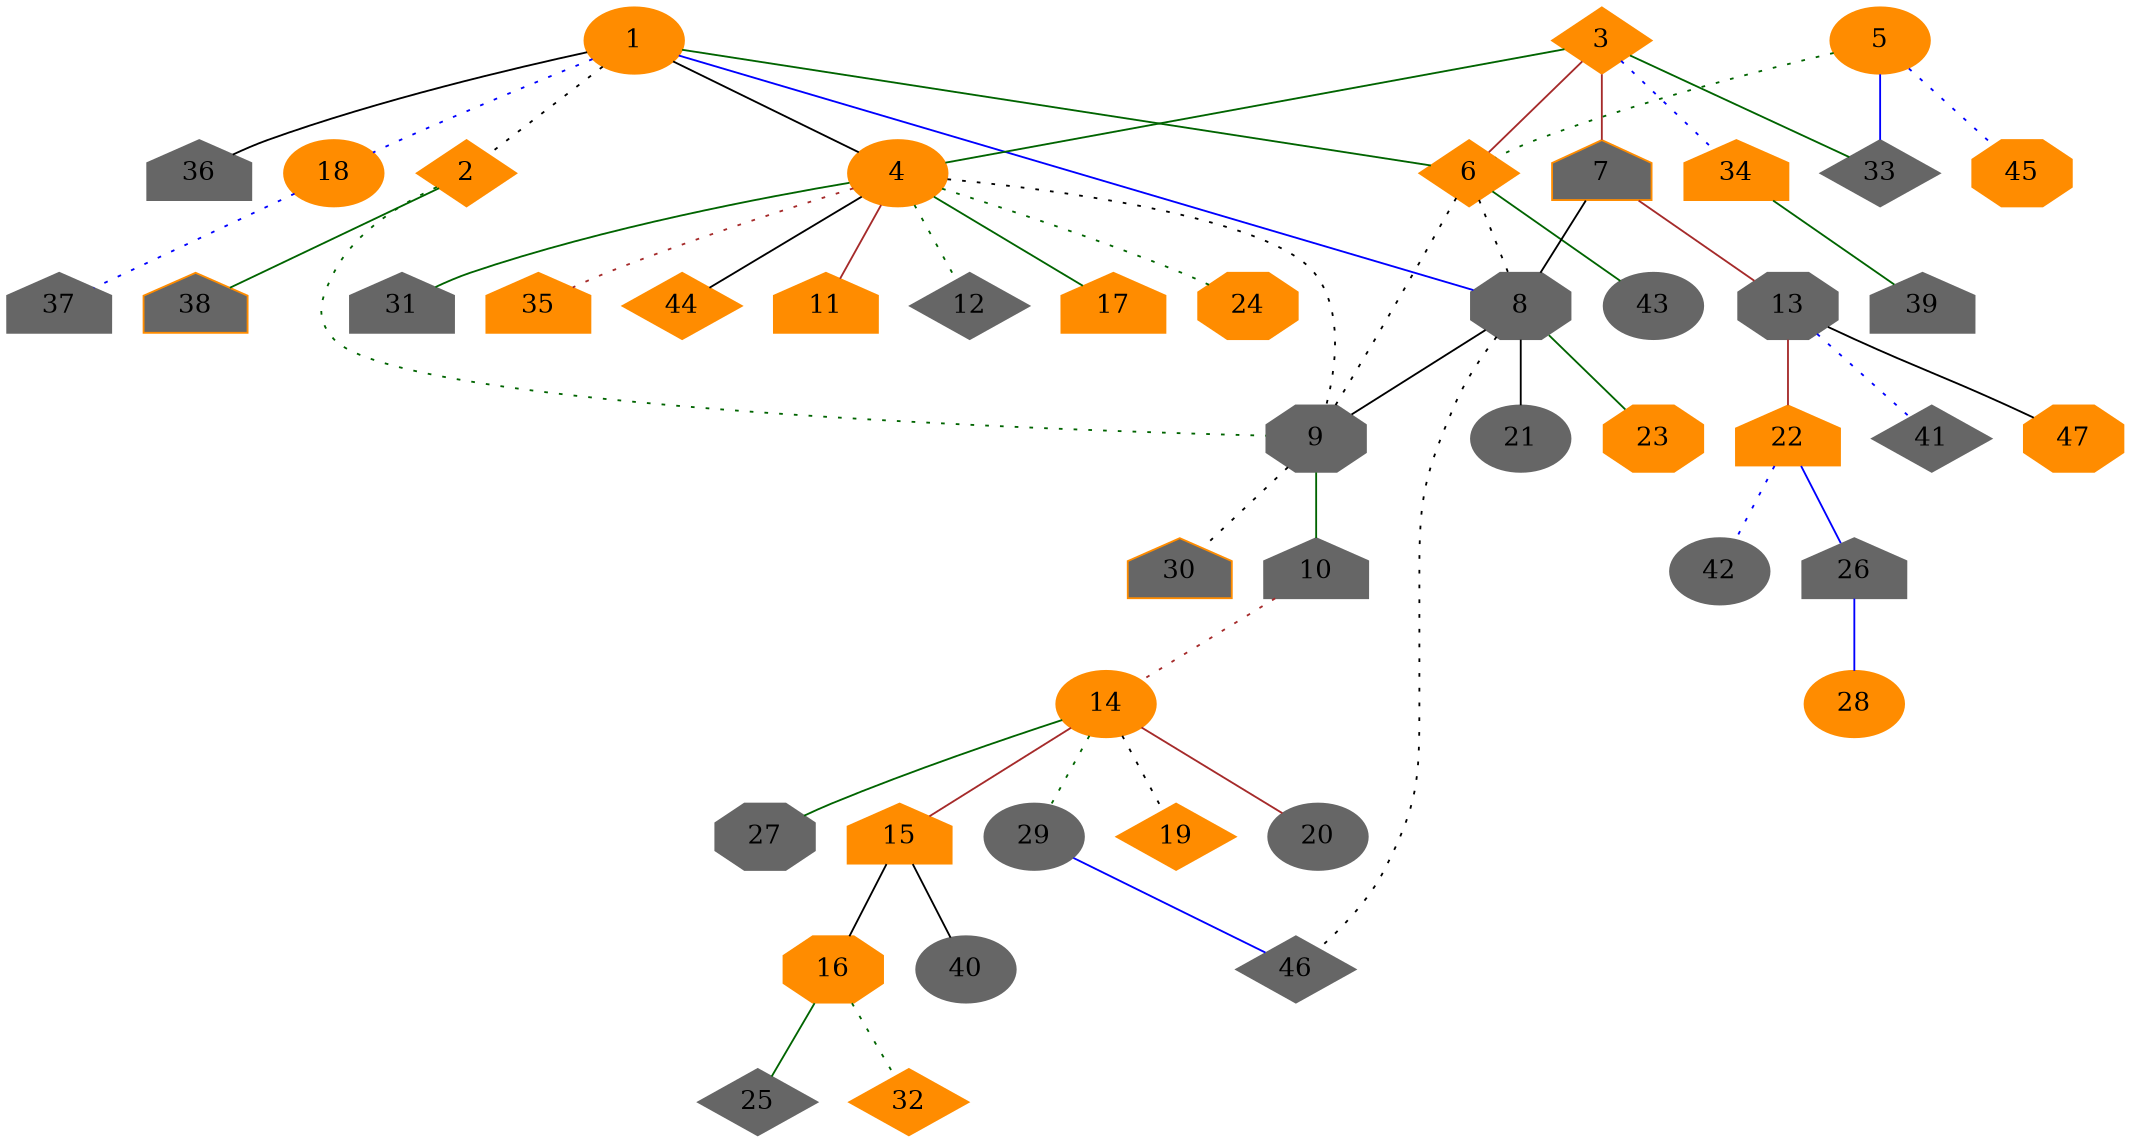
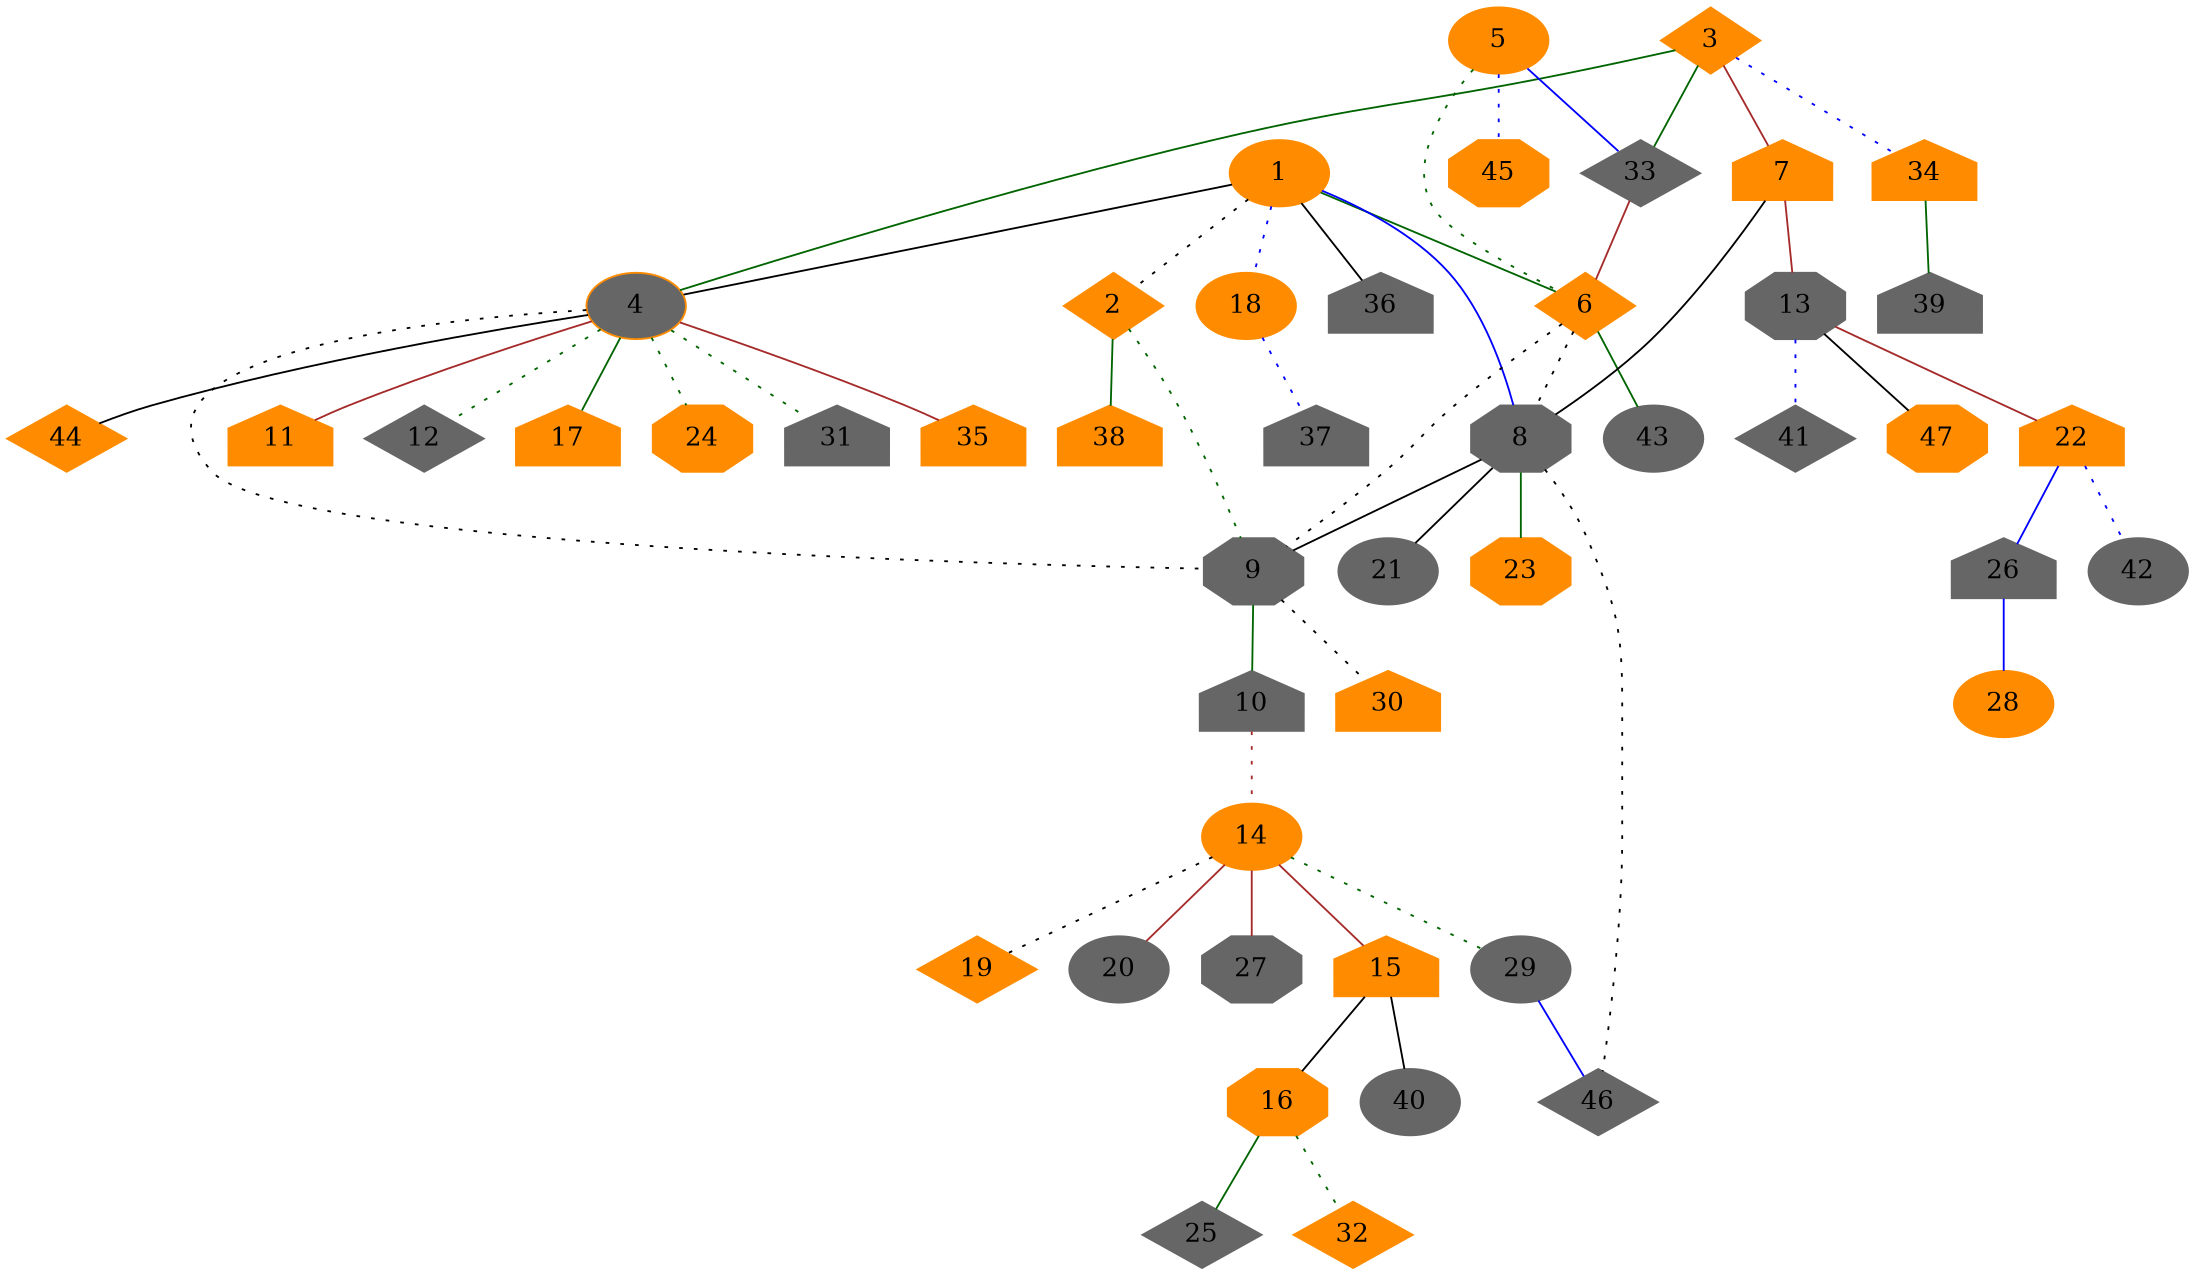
edge "3" -- "6": now "33" -- "6"
node "4": fillcolor darkorange -> gray40
node "7": fillcolor gray40 -> darkorange
edge "4" -- "31": style solid -> dotted
edge "4" -- "35": style dotted -> solid
node "38": fillcolor gray40 -> darkorange
node "30": fillcolor gray40 -> darkorange
edge "14" -- "27": color darkgreen -> brown
